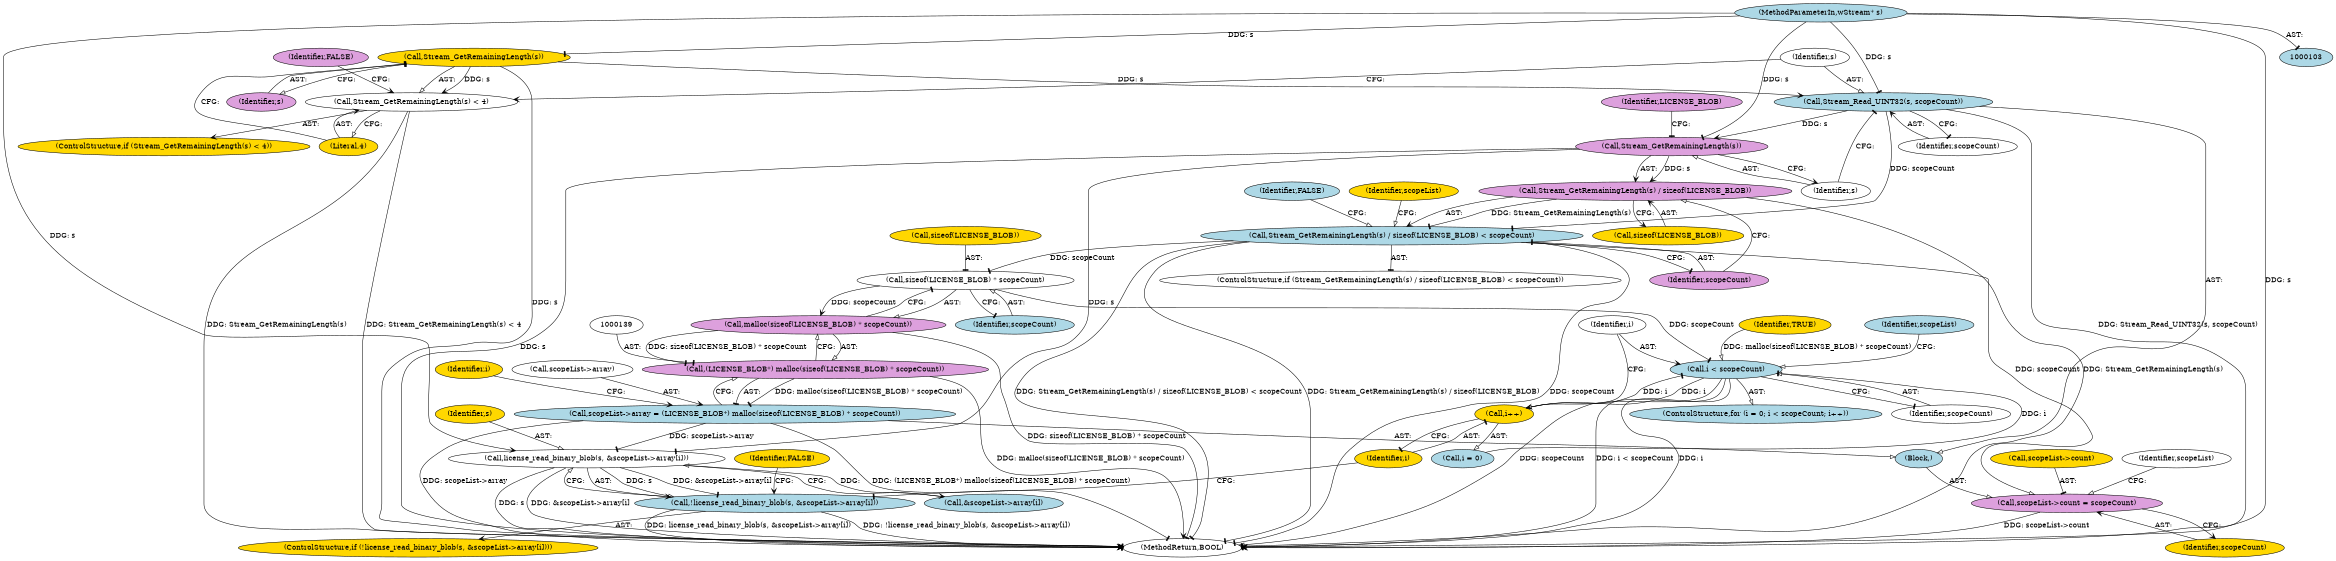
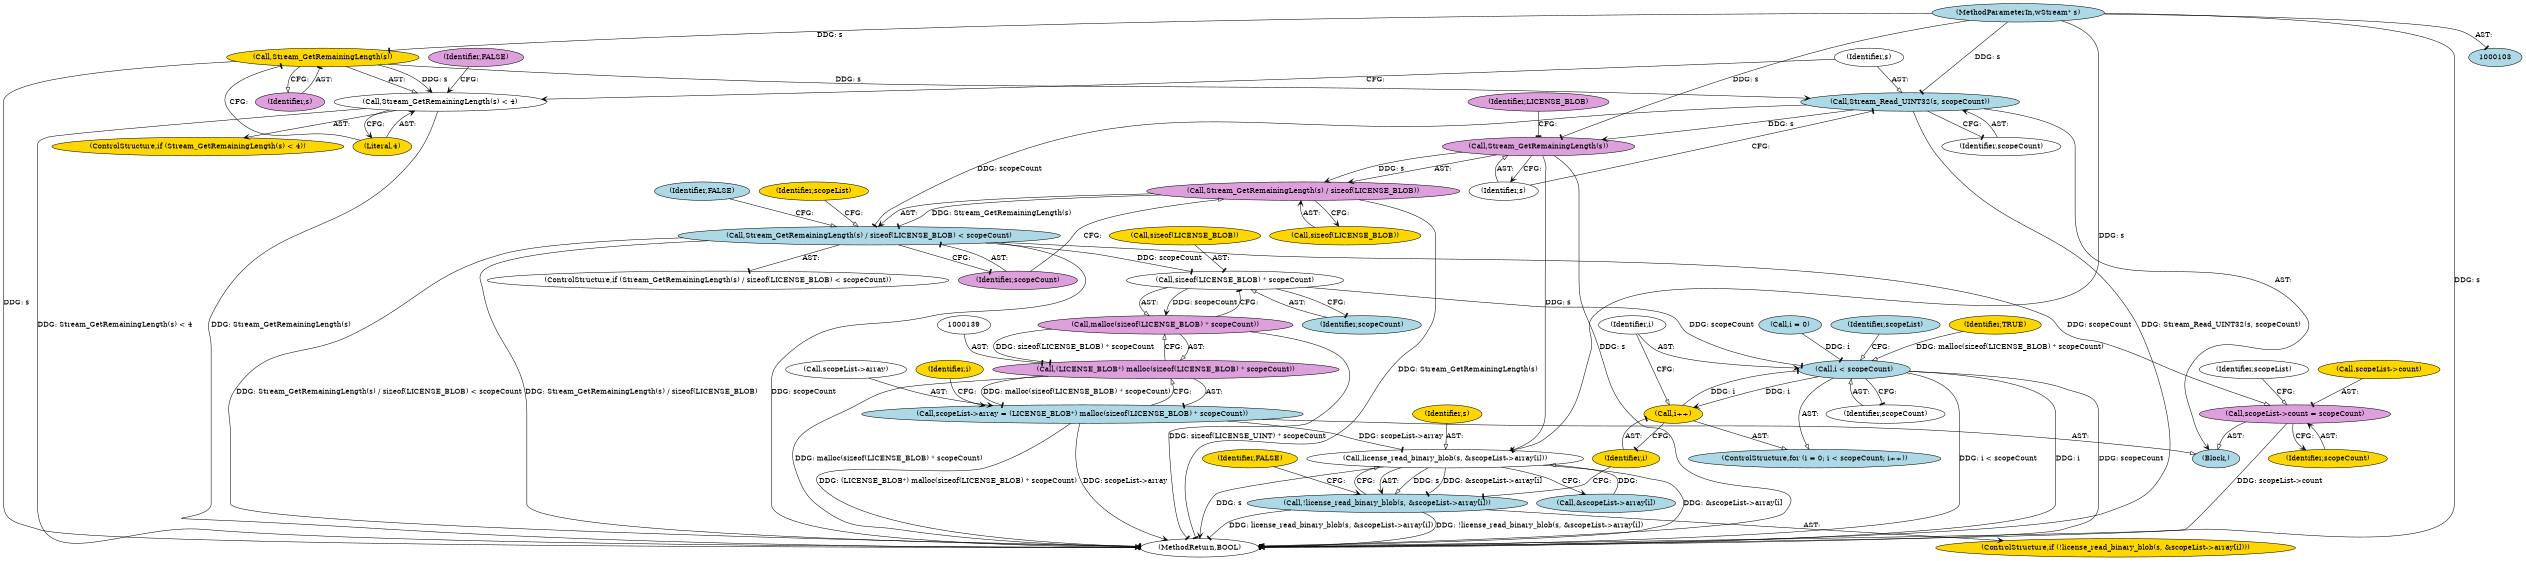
edge "(Call,Stream_GetRemainingLength(s) < 4)" -> "(Literal,4)": arrowhead onormal -> vee
edge "(Call,Stream_Read_UINT32(s, scopeCount))" -> "(Block,)": arrowhead onormal -> vee
edge "(Call,malloc(sizeof(LICENSE_BLOB) * scopeCount))" -> "(MethodReturn,BOOL)": label "DDG: sizeof(LICENSE_BLOB) * scopeCount" -> "DDG: sizeof(LICENSE_UINT) * scopeCount"
edge "(Call,i++)" -> "(Call,i = 0)": now "(Call,i++)" -> "(ControlStructure,for (i = 0; i < scopeCount; i++))"
edge "(Block,)" -> "(Call,scopeList->count = scopeCount)": reversed
